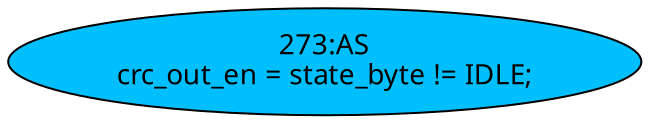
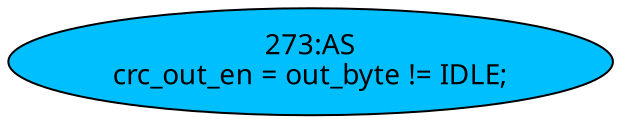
node "273:AS crc_out_en = state_byte != IDLE;": label "273:AS crc_out_en = state_byte != IDLE;" -> "273:AS crc_out_en = out_byte != IDLE;"
